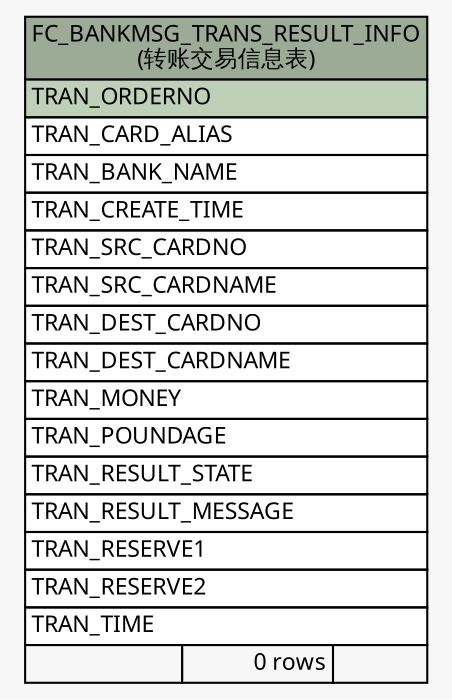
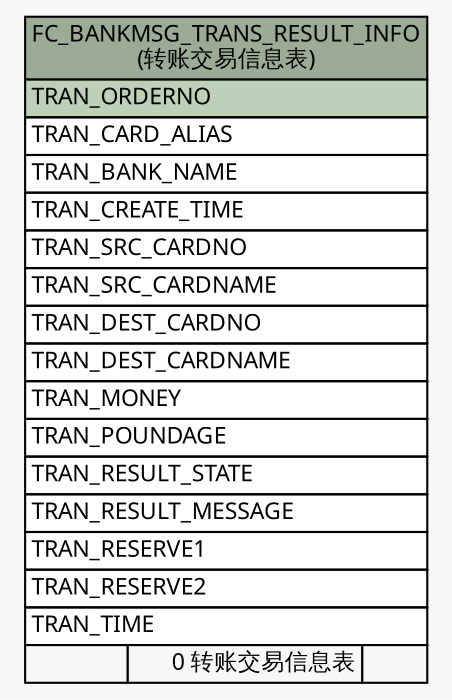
node "FC_BANKMSG_TRANS_RESULT_INFO": text "0 rows" -> "0 转账交易信息表"
